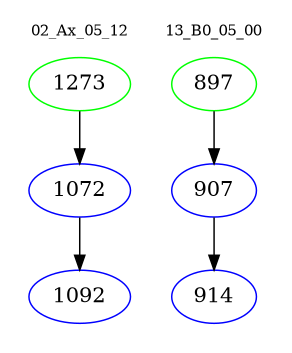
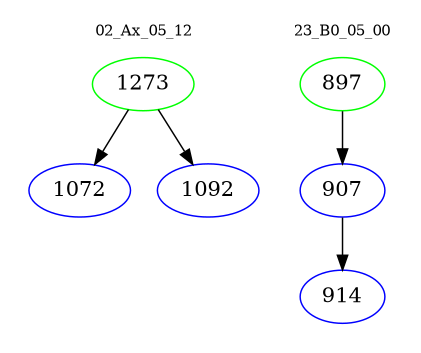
cluster "13_B0_05_00": label "13_B0_05_00" -> "23_B0_05_00"
edge "1072" -> "1092": now "1273" -> "1092"
